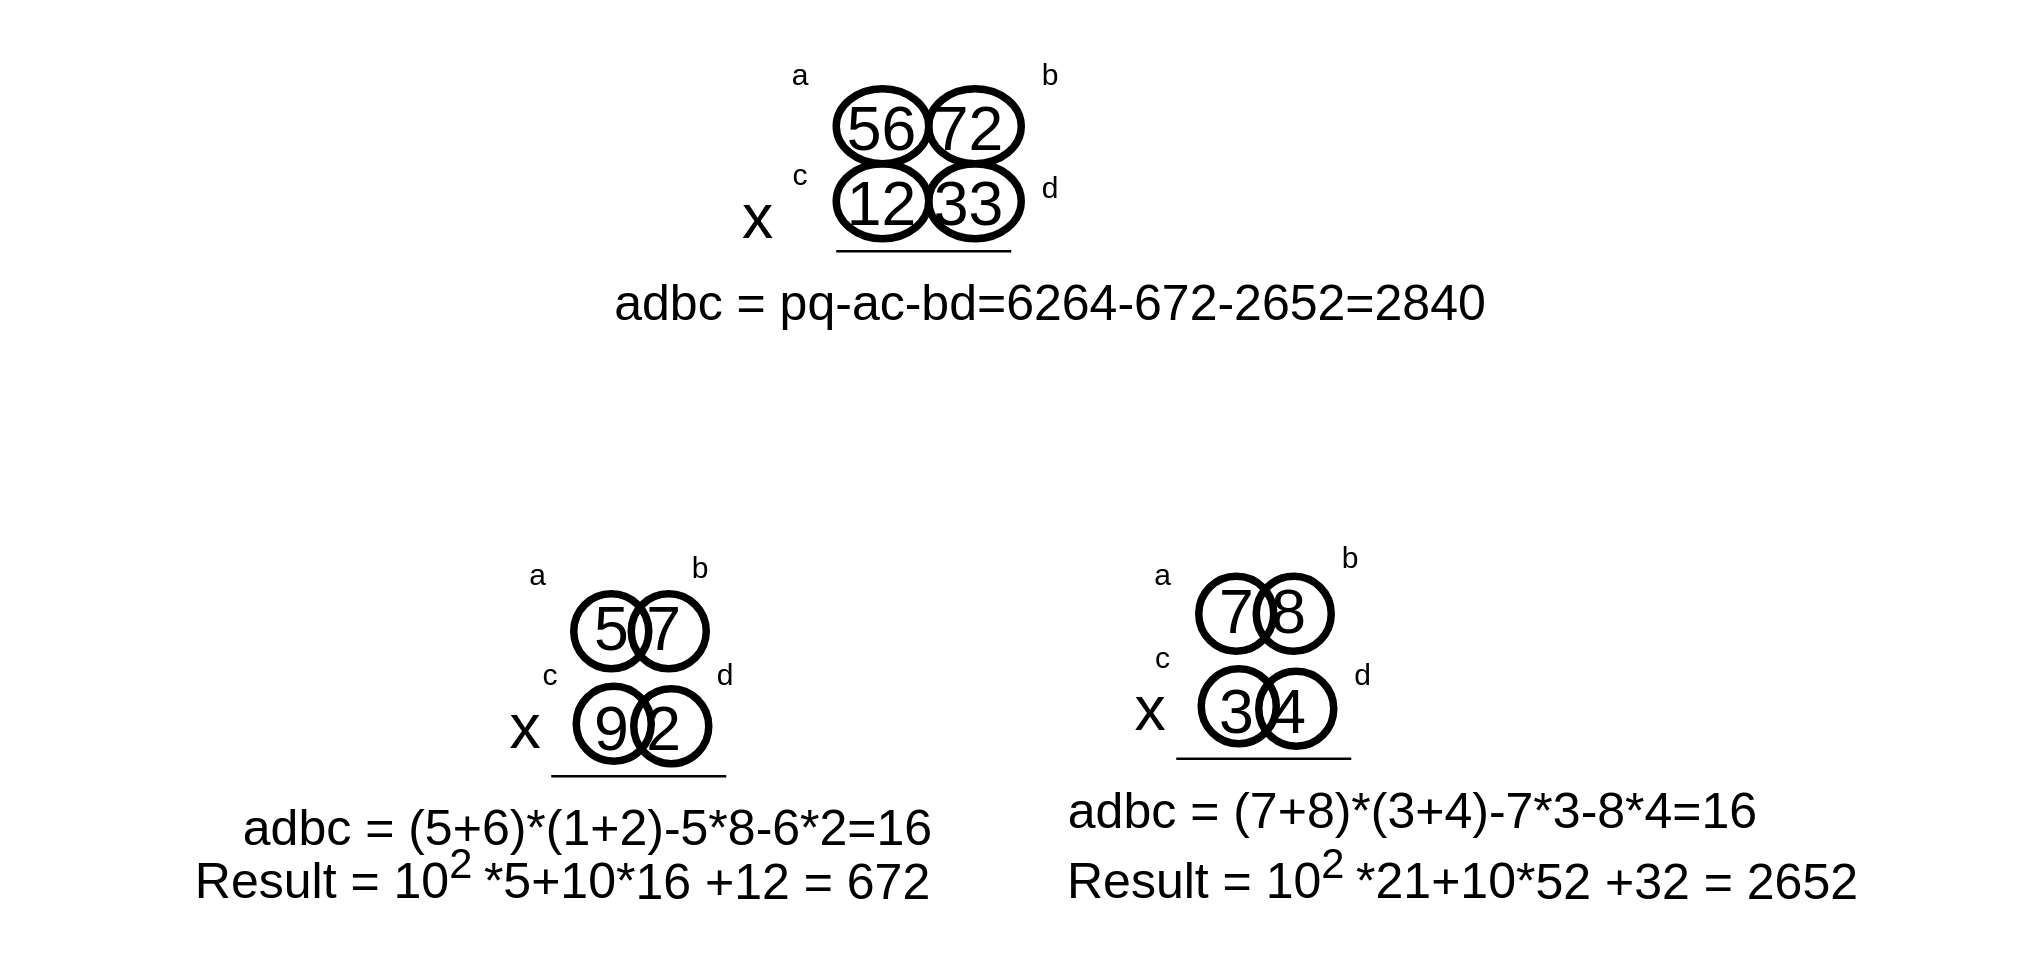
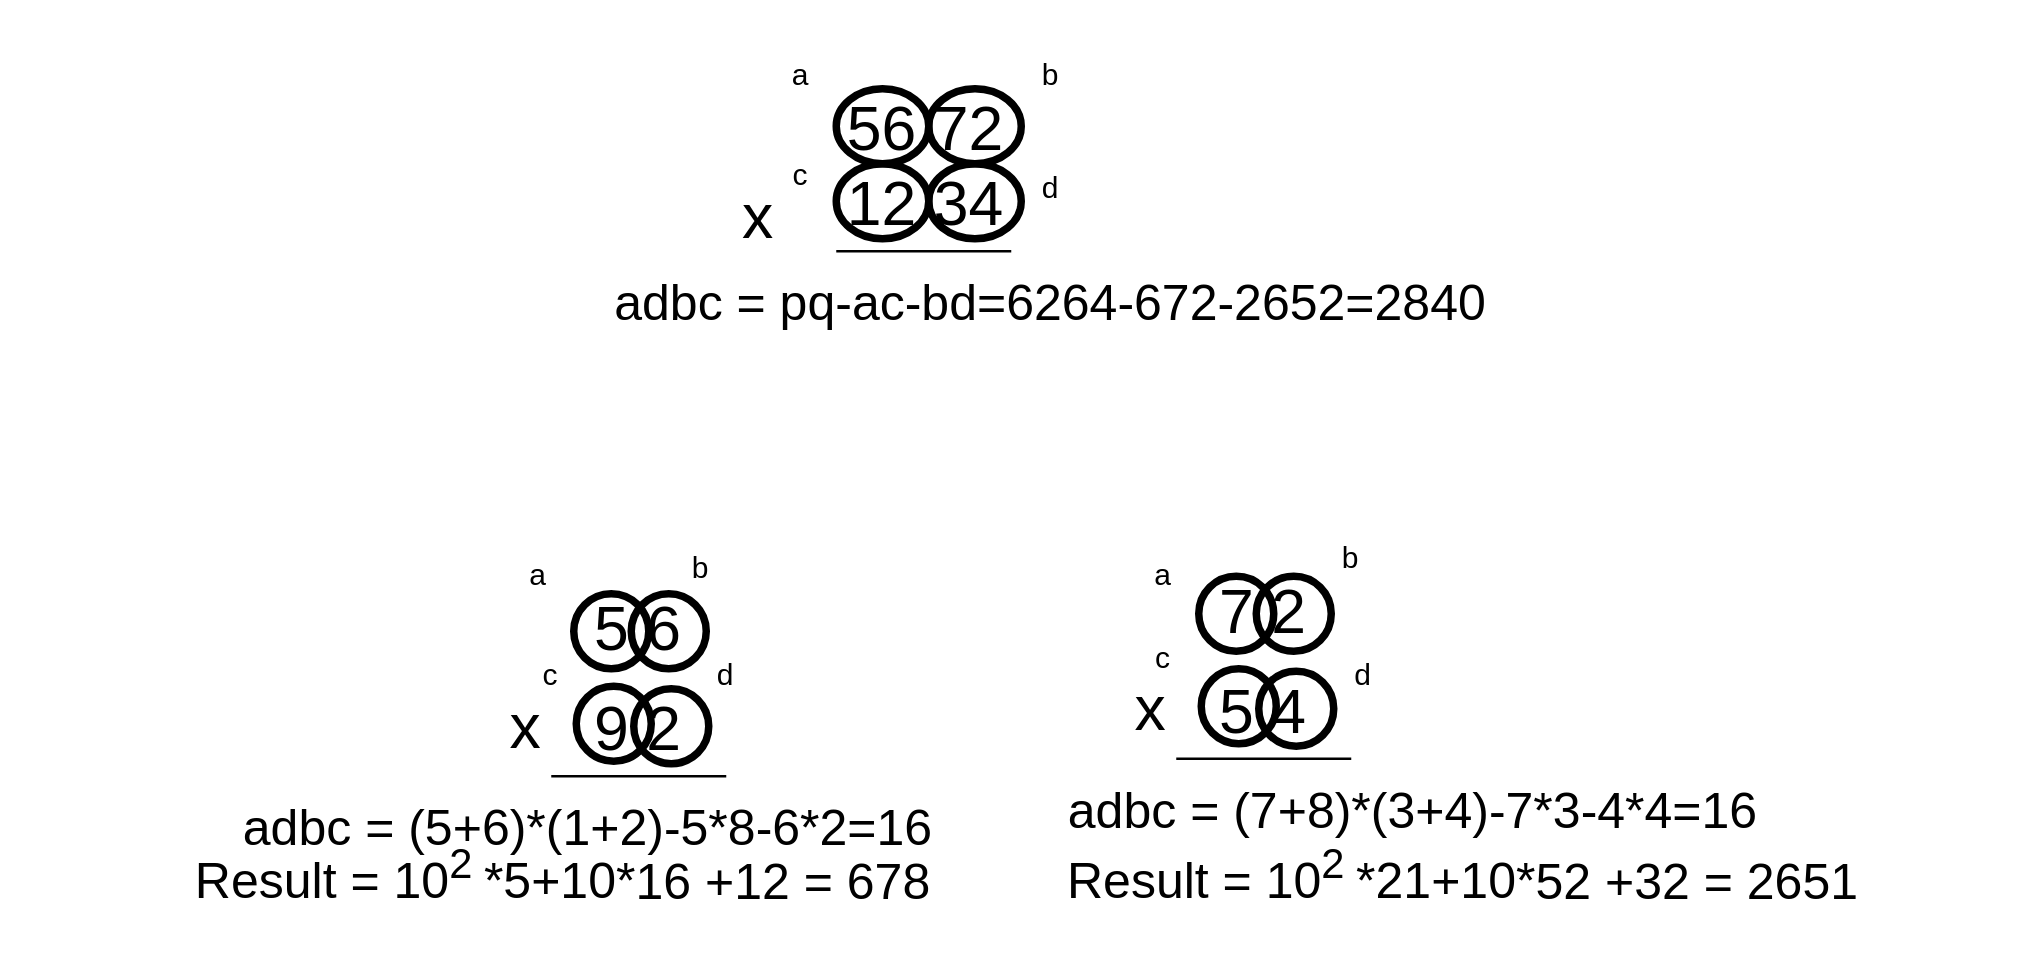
node "12 33": label "12 33" -> "12 34"
node "7 8": label "7 8" -> "7 2"
node "5 7": label "5 7" -> "5 6"
node "3 4": label "3 4" -> "5 4"
node "adbc = (7+8)*(3+4)-7*3-8*4=16": label "adbc = (7+8)*(3+4)-7*3-8*4=16" -> "adbc = (7+8)*(3+4)-7*3-4*4=16"
node "Result = 102 *5+10*16 +12 = 672": label "Result = 102 *5+10*16 +12 = 672" -> "Result = 102 *5+10*16 +12 = 678"
node "Result = 102 *21+10*52 +32 = 2652": label "Result = 102 *21+10*52 +32 = 2652" -> "Result = 102 *21+10*52 +32 = 2651"
